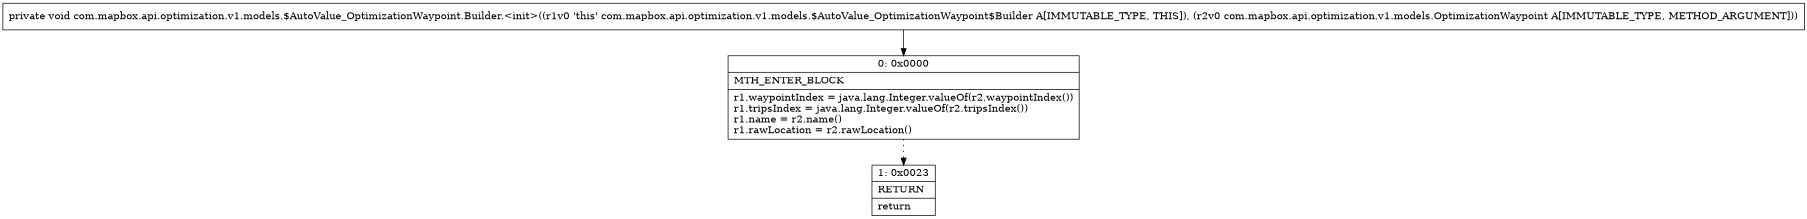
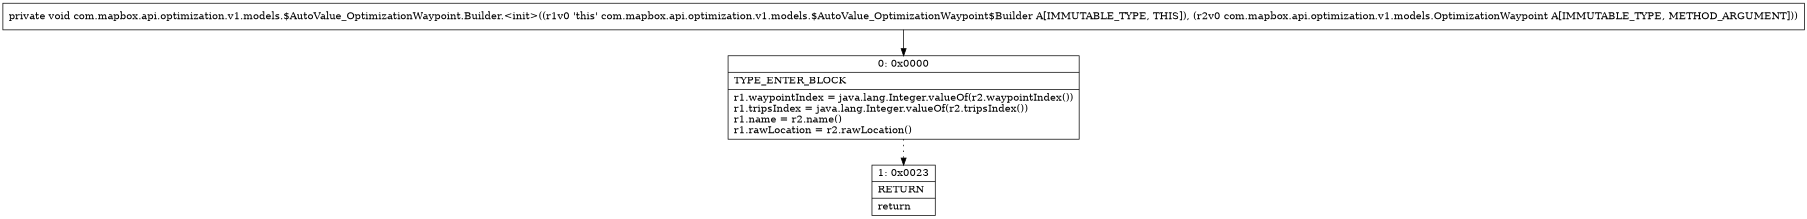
node "0: 0x0000": text "MTH_ENTER_BLOCK" -> "TYPE_ENTER_BLOCK"
